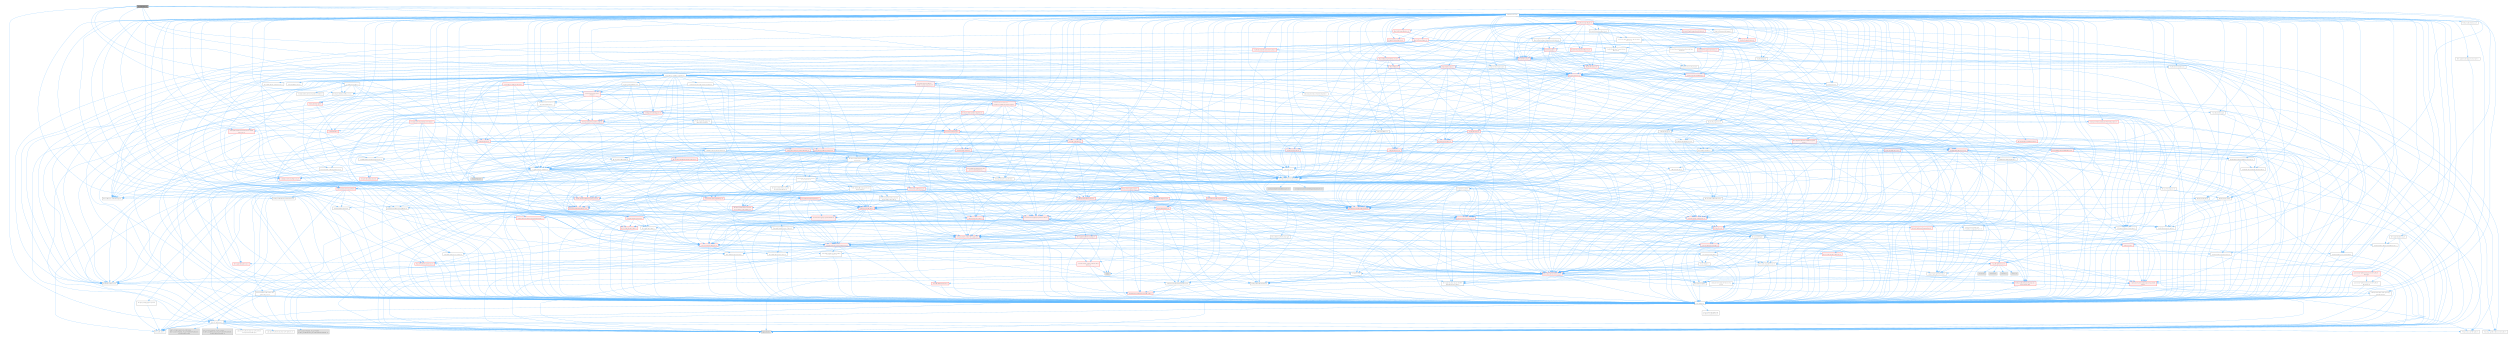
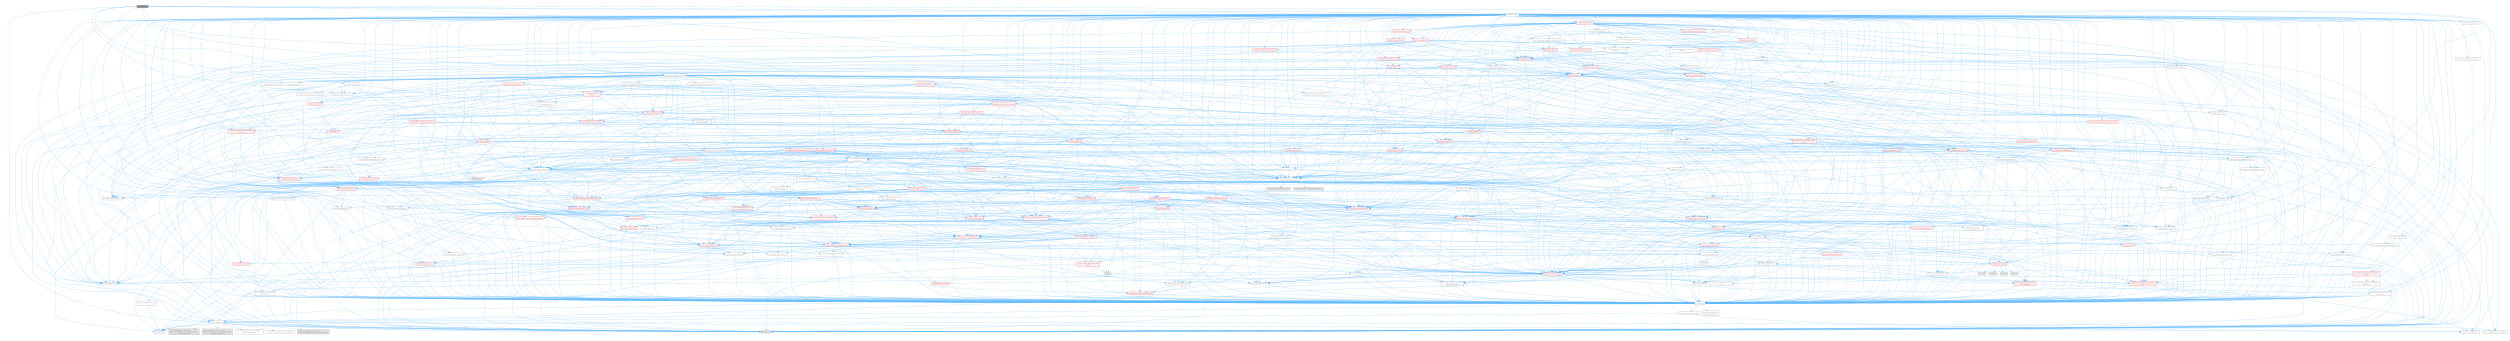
edge "UObject/UObjectGlobals.h" -> "Templates/IsArrayOrRefOf TypeByPredicate.h": now "Misc/PackagePath.h" -> "Templates/IsArrayOrRefOf TypeByPredicate.h"
node "Misc/CoreMiscDefines.h": added
